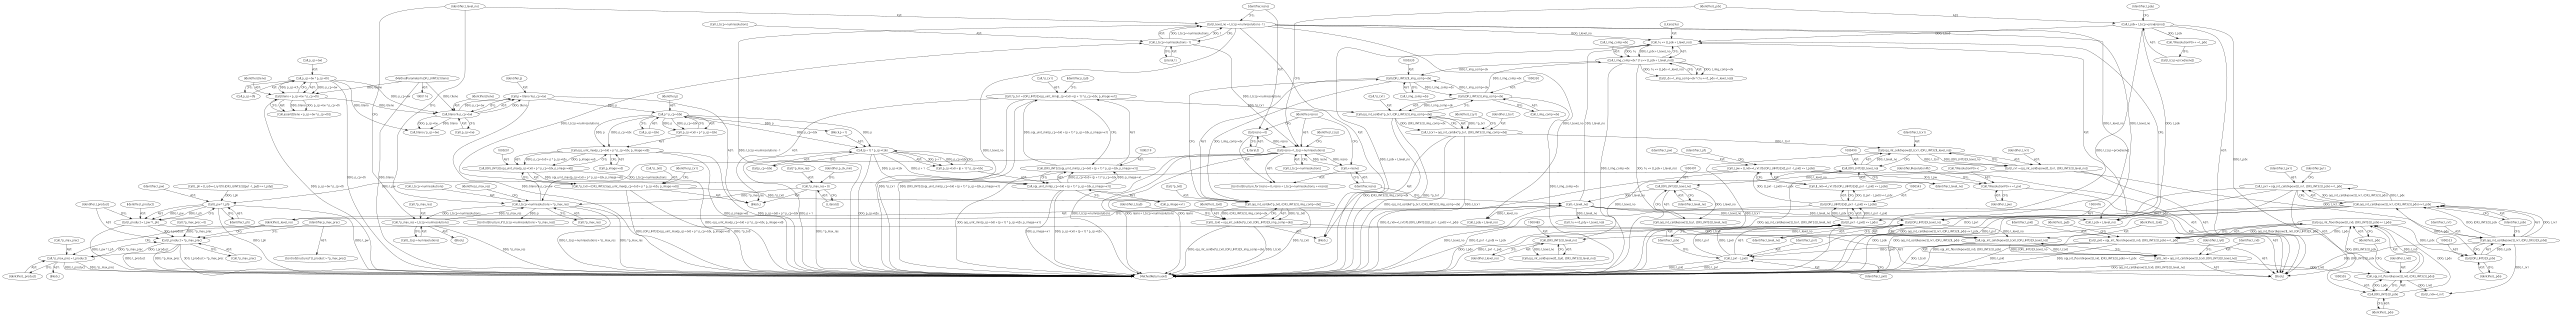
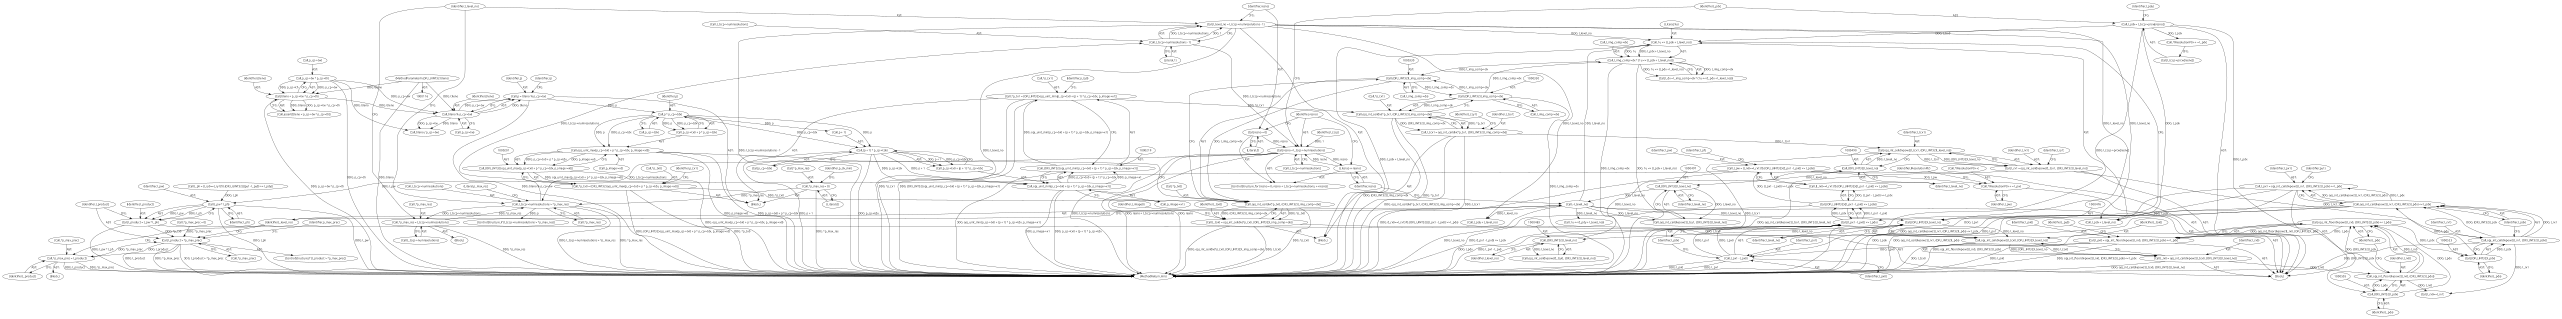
edge "(Call,l_img_comp->dx * (1u << (l_pdx + l_level_no)))" -> "(Call,1u << (l_pdx + l_level_no))": removed, label "CFG:"
node "(Identifier,q)": added
node "(Call,p_cp->th)": removed
node "(Block,p + 1)": label "(Block,p + 1)" -> "(Call,p + 1)"
edge "(Identifier,l_tccp)" -> "(Call,resno < l_tccp->numresolutions)": label "CFG: " -> "DDG: 1"
node "(Identifier,l_ry1)": added
edge "(Call,opj_uint_max(p_cp->tx0 + p * p_cp->tdx, p_image->x0))" -> "(Call,p_image->x0)": now "(Call,opj_uint_max(p_cp->tx0 + p * p_cp->tdx, p_image->x0))" -> "(Call,opj_int_ceildiv(*p_tx0, (OPJ_INT32)l_img_comp->dx))"
node "(Call,++resno)": label "(Call,++resno)" -> "(Literal,++resno)"
node "(Identifier,p_max_res)": label "(Identifier,p_max_res)" -> "(Literal,p_max_res)"
node "1000543": removed
node "(Identifier,l_tcy0)": label "(Identifier,l_tcy0)" -> "(Identifier,l_image0)"
edge "(Call,opj_int_ceildivpow2(l_rx1, (OPJ_INT32)l_pdx) << l_pdx)" -> "(Call,(l_px1 - l_px0) >> l_pdx)": label "OPJ: l_pdx" -> "DDG: l_pdx"
edge "(Call,--l_level_no)" -> "(Call,l_pdx + l_level_no)": now "(Call,--l_level_no)" -> "(Call,opj_int_ceildivpow2(l_tcy1, (OPJ_INT32)l_level_no))"
edge "(Call,l_product = l_pw * l_ph)" -> "(Call,l_product > *p_max_prec)": label "DDG: l_product" -> "DDG: *p_tx0"
edge "(Identifier,p_max_prec)" -> "(ControlStructure,if (l_product > *p_max_prec))": now "(Call,l_product > *p_max_prec)" -> "(ControlStructure,if (l_product > *p_max_prec))"
node "(Identifier,l_ry0)": removed
node "(Call,opj_int_ceildivpow2(l_rx1, (OPJ_OPJ32)l_pdx))": label "(Call,opj_int_ceildivpow2(l_rx1, (OPJ_OPJ32)l_pdx))" -> "(Call,opj_int_ceildivpow2(l_rx1, (OPJ_INT32)l_pdx))"
node "(MethodReturn,void)": label "(MethodReturn,void)" -> "(MethodReturn,min)"
